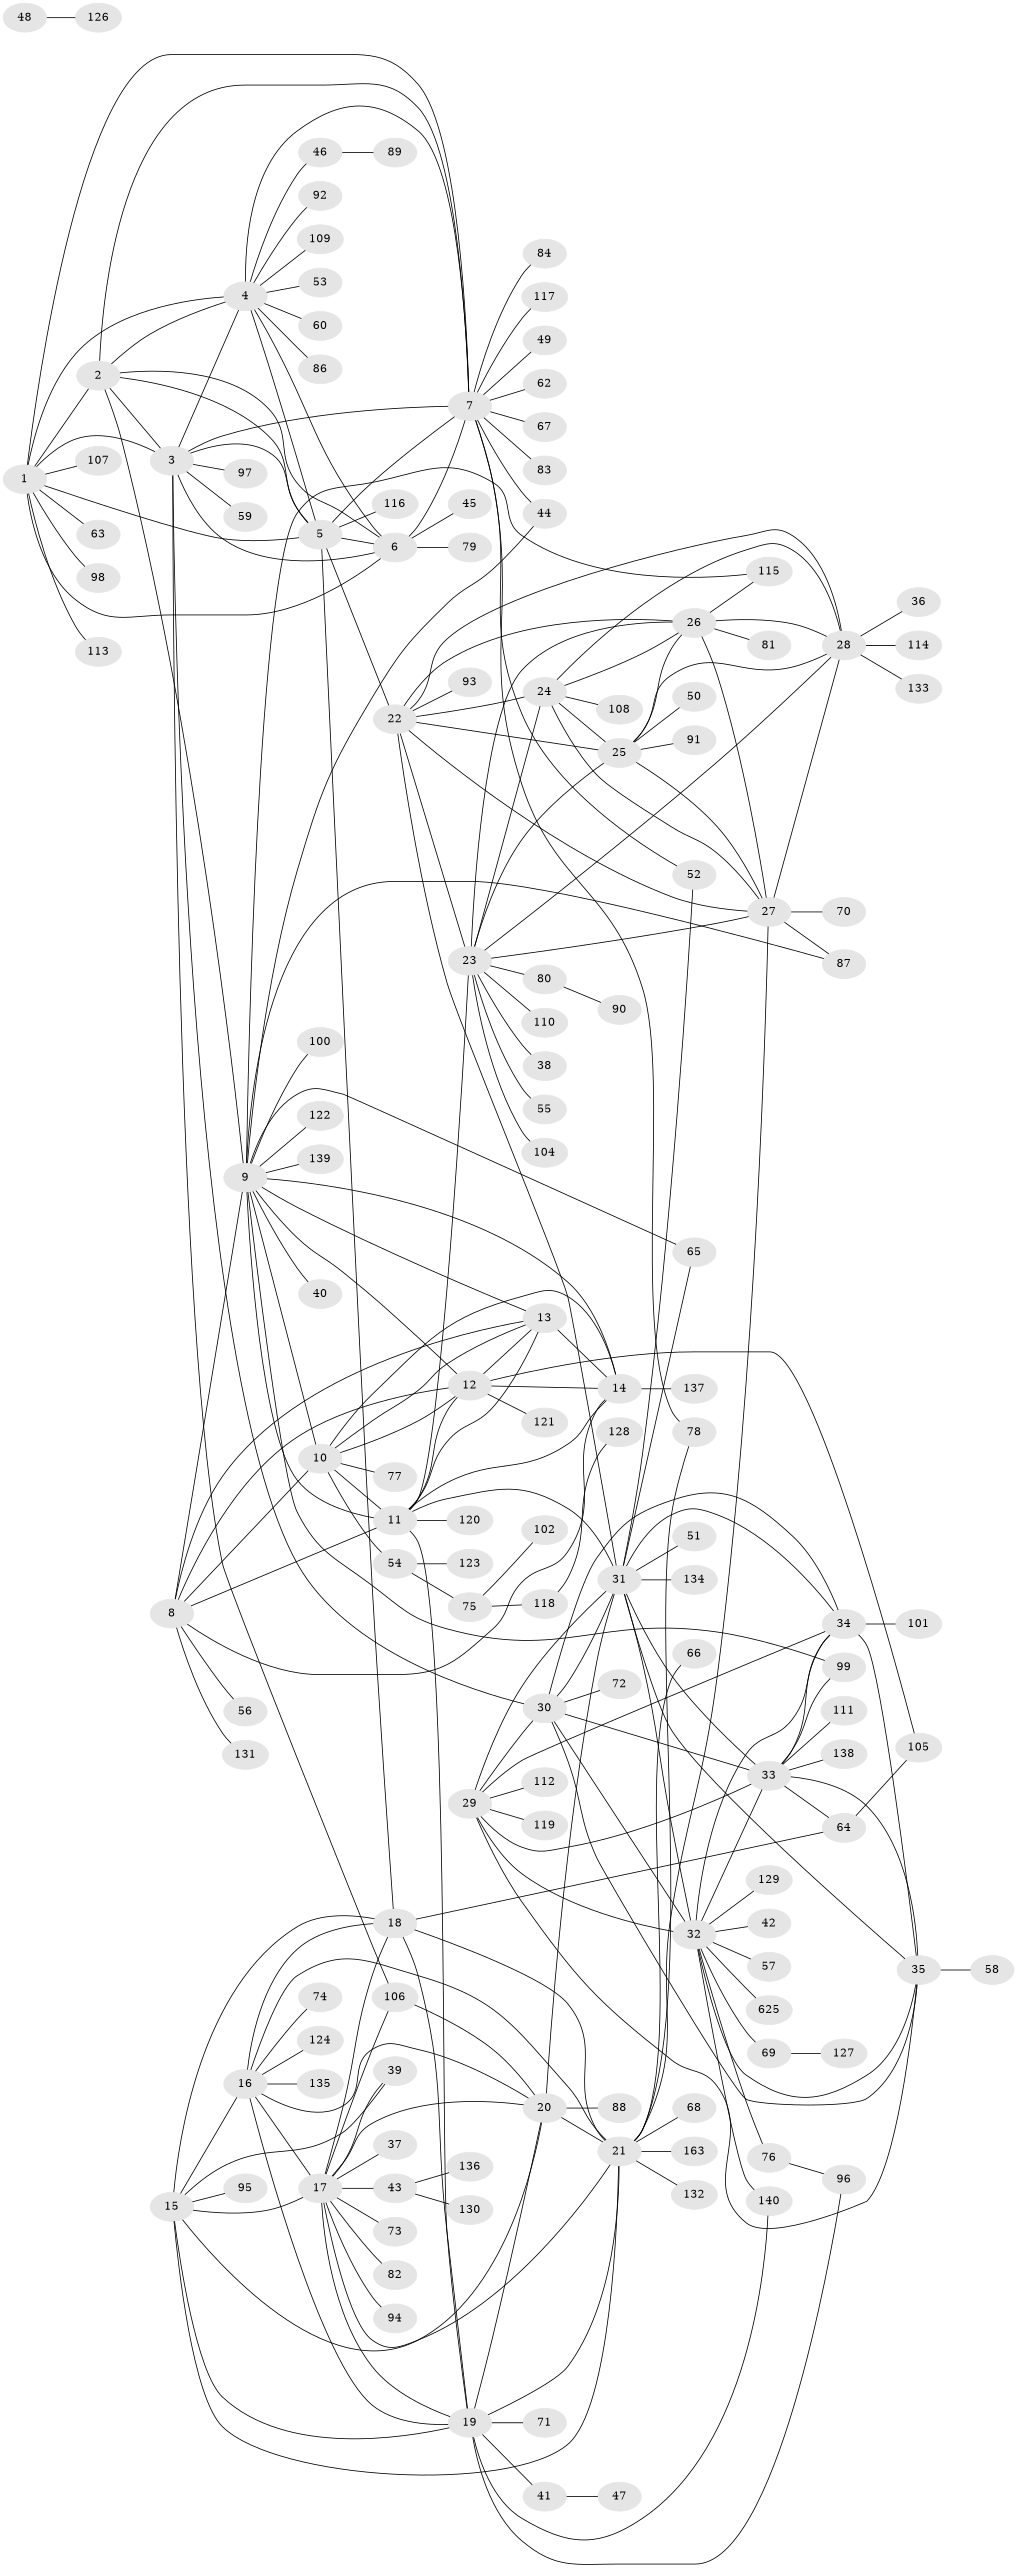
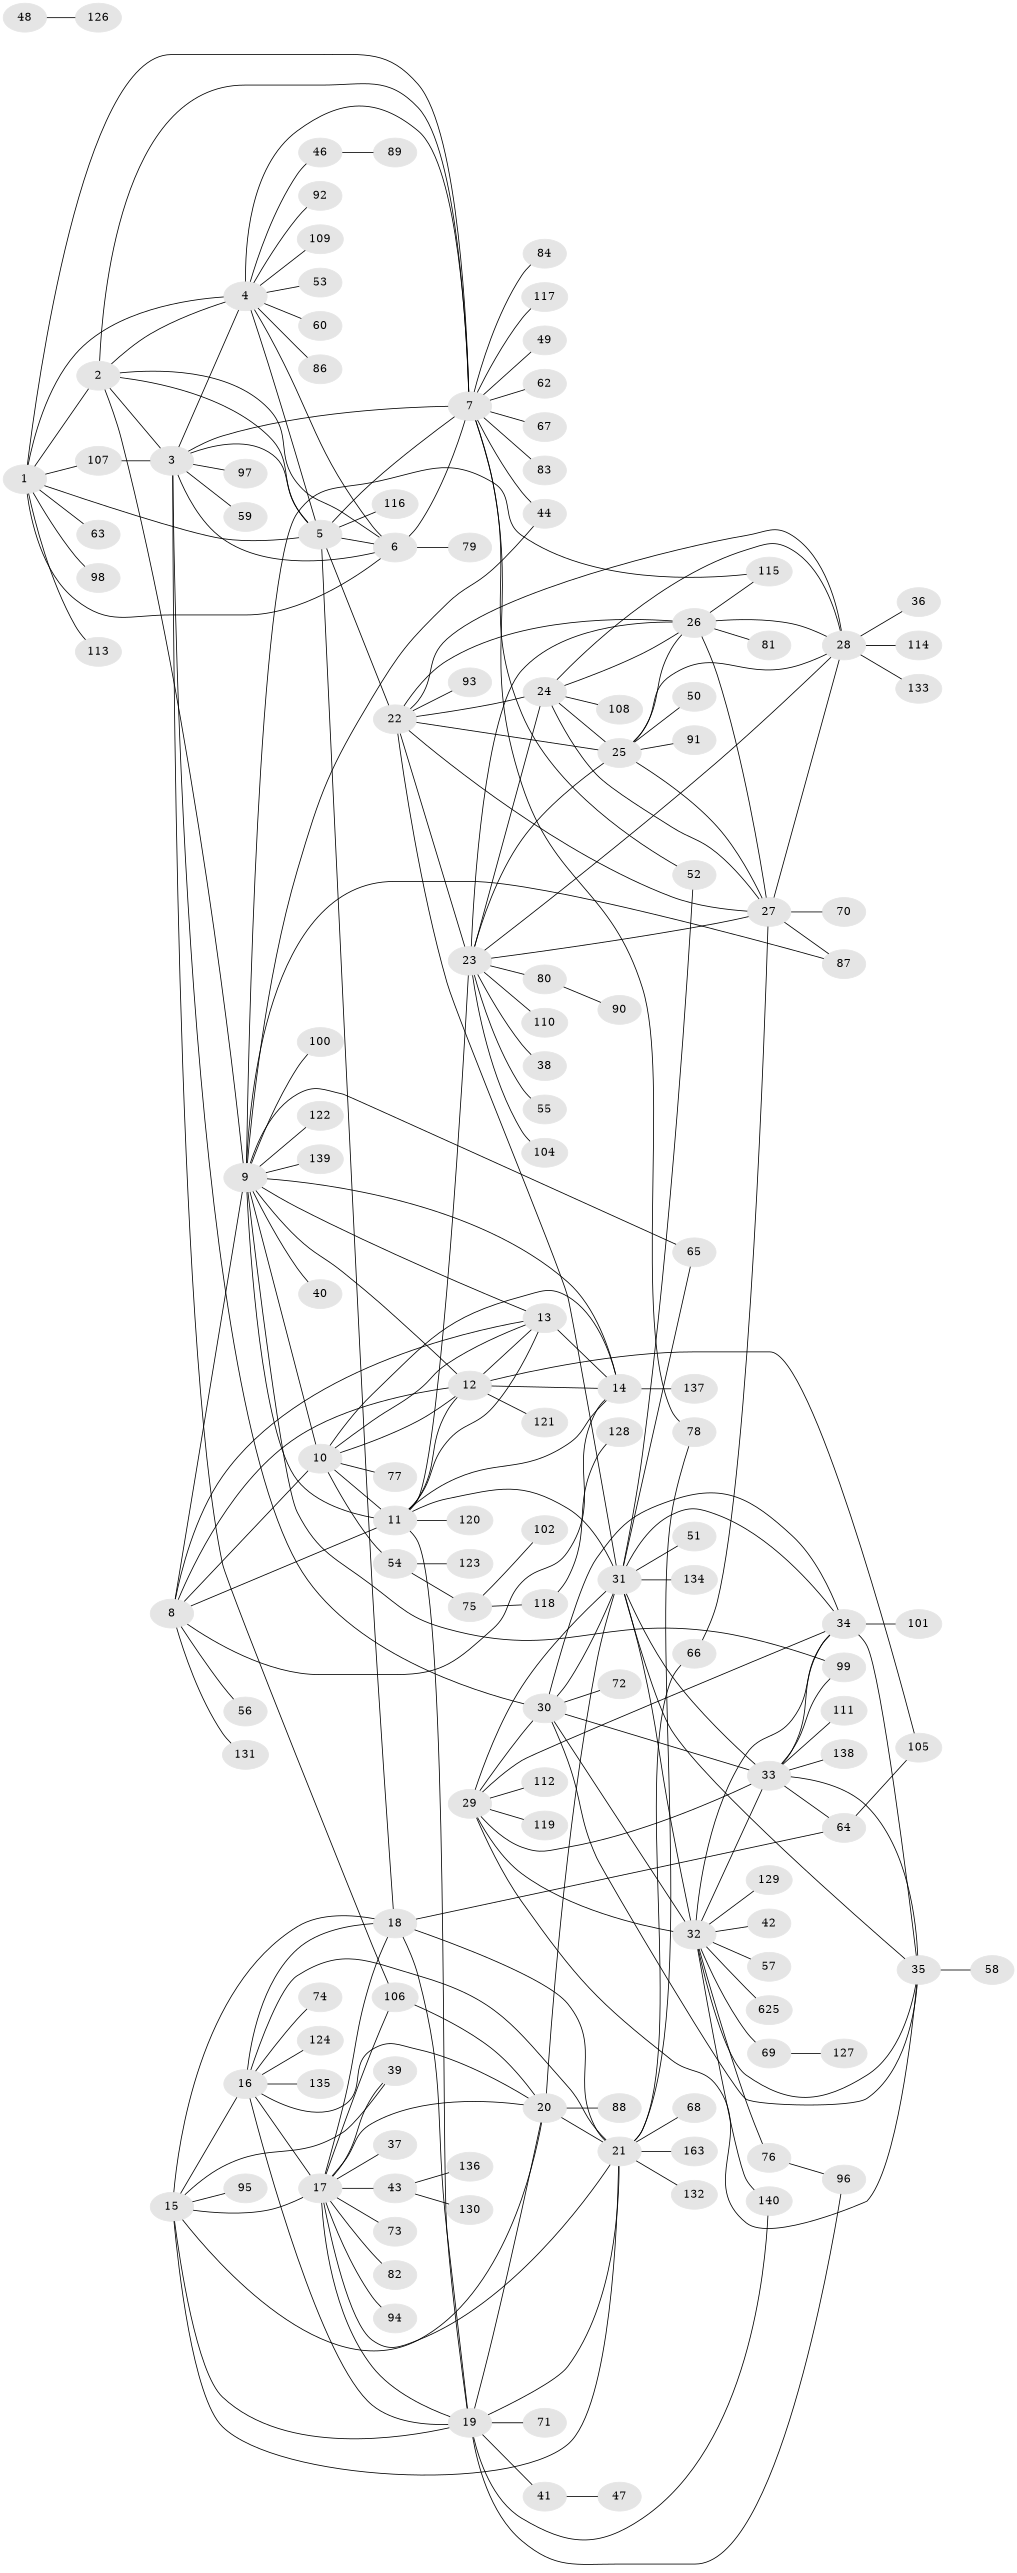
edge "3" -- "1": now "3" -- "107"
node "45": removed
edge "27" -- "21": now "27" -- "66"
